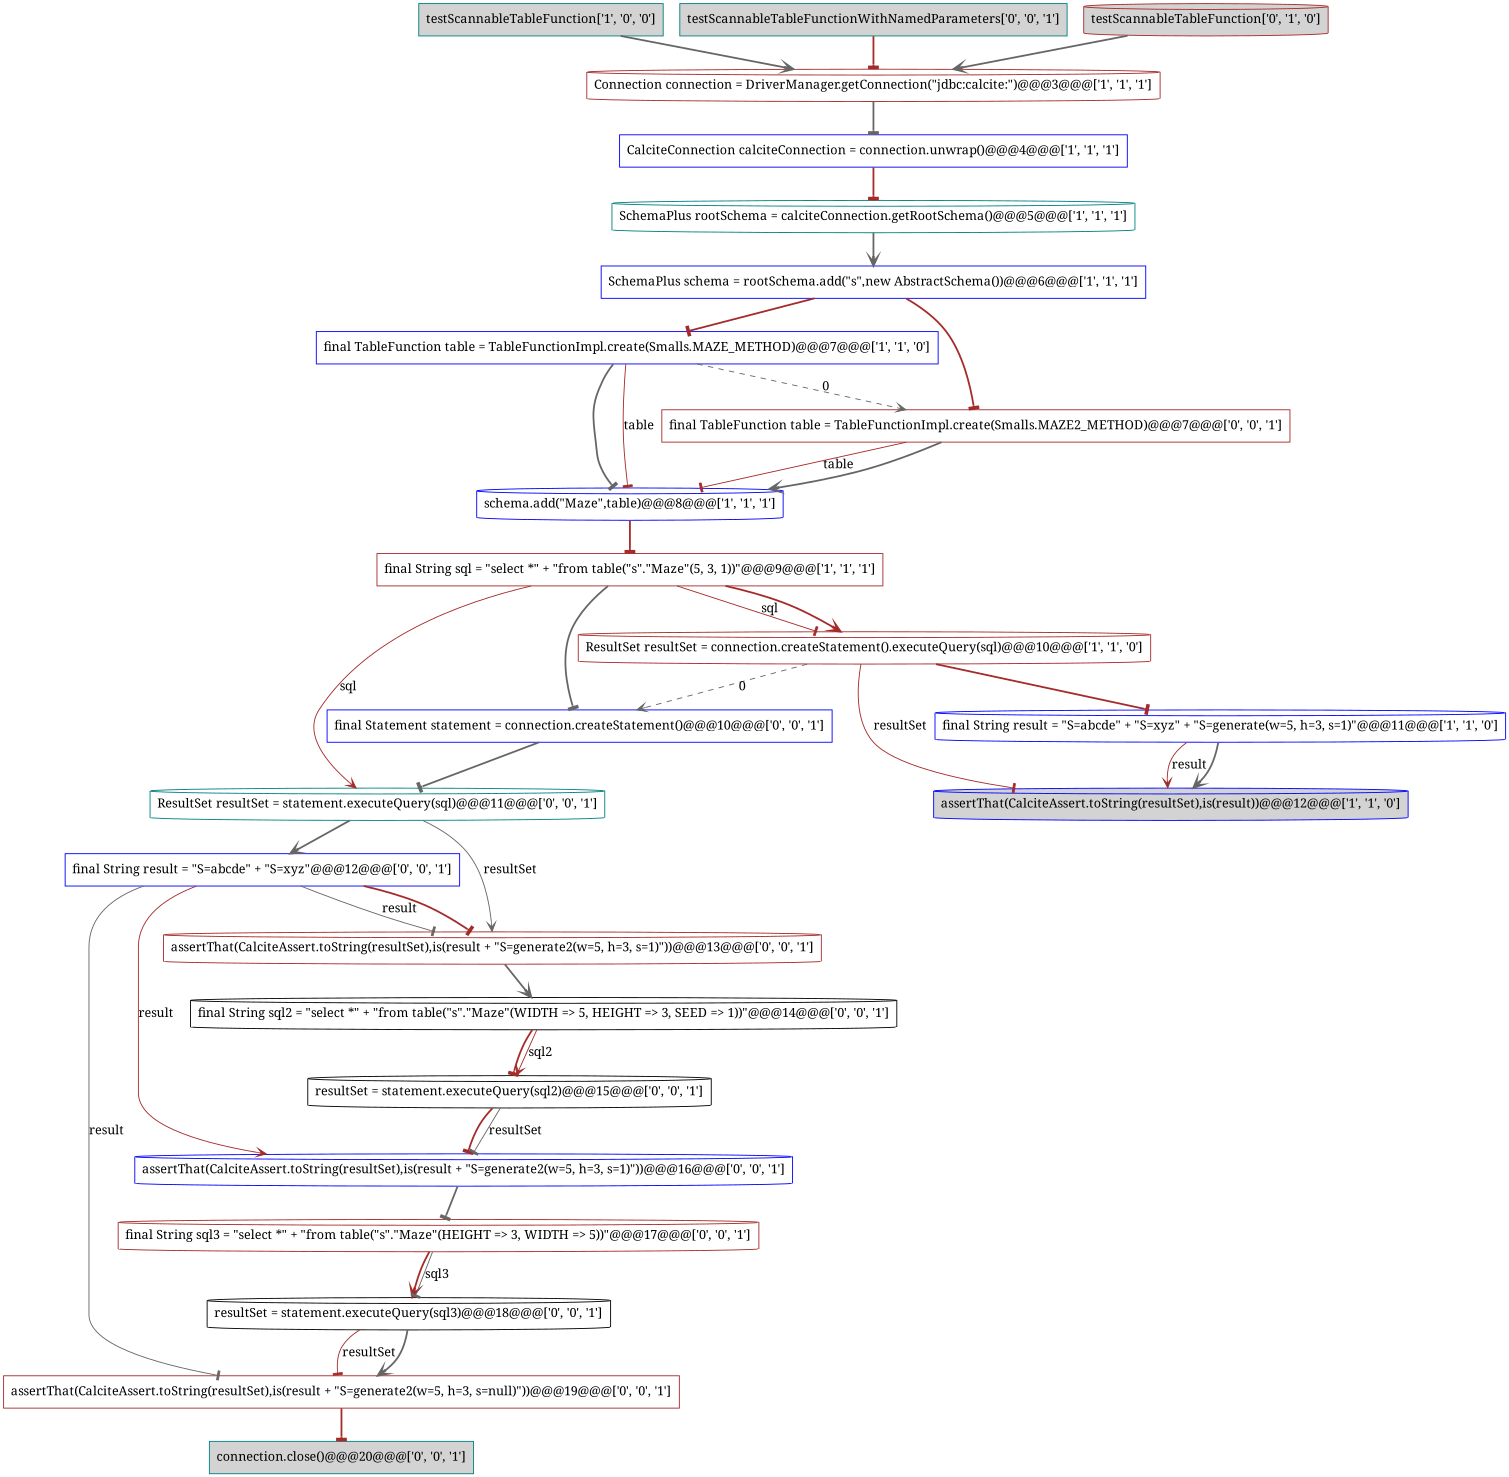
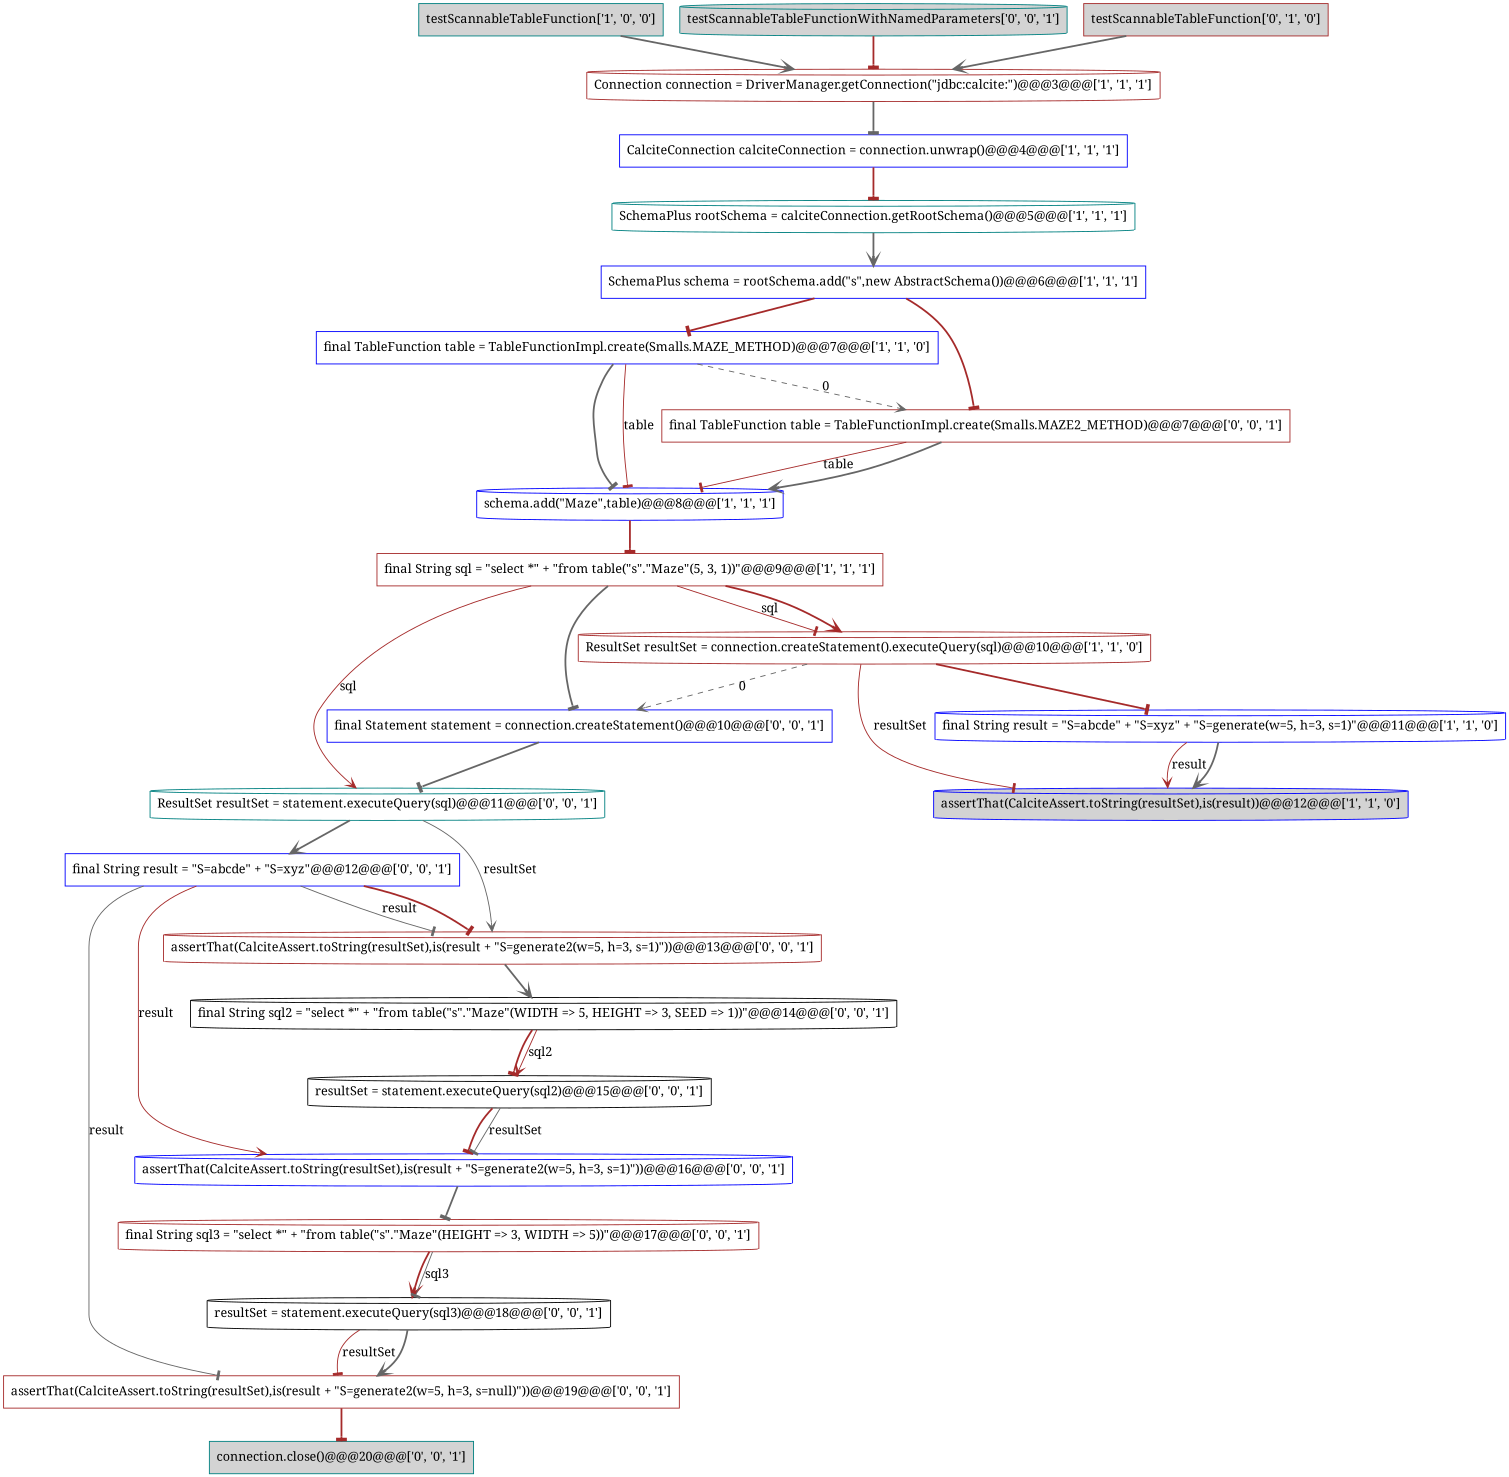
node "testScannableTableFunctionWithNamedParameters['0', '0', '1']": shape box -> cylinder
node "testScannableTableFunction['0', '1', '0']": shape cylinder -> box
